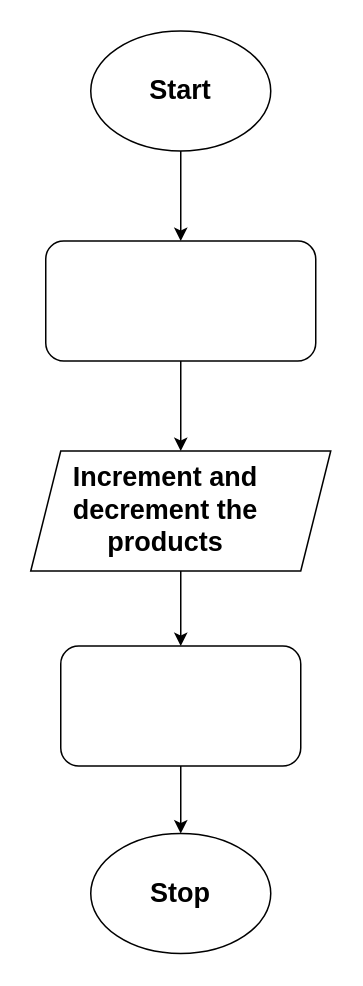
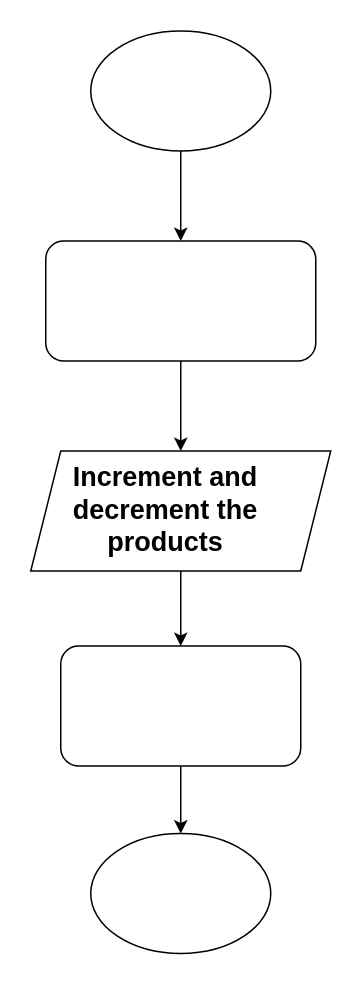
node "Start": removed
node "Stop": removed
